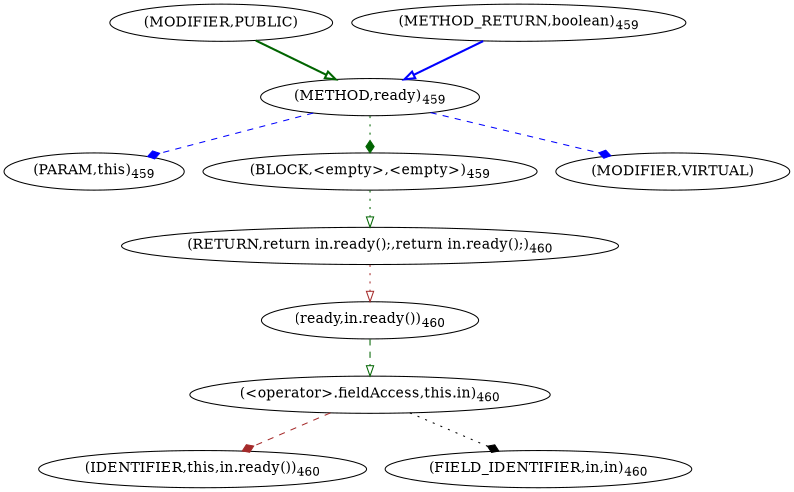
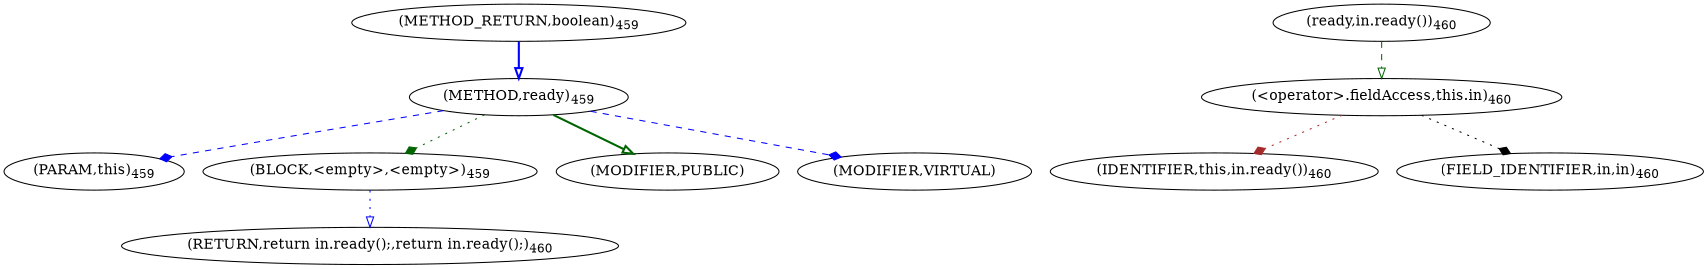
edge "(MODIFIER,PUBLIC)" -> "(METHOD,ready)": reversed
edge "(BLOCK,<empty>,<empty>)" -> "(RETURN,return in.ready();,return in.ready();)": color darkgreen -> blue
edge "(RETURN,return in.ready();,return in.ready();)" -> "(ready,in.ready())": removed
edge "(<operator>.fieldAccess,this.in)" -> "(IDENTIFIER,this,in.ready())": style dashed -> dotted
